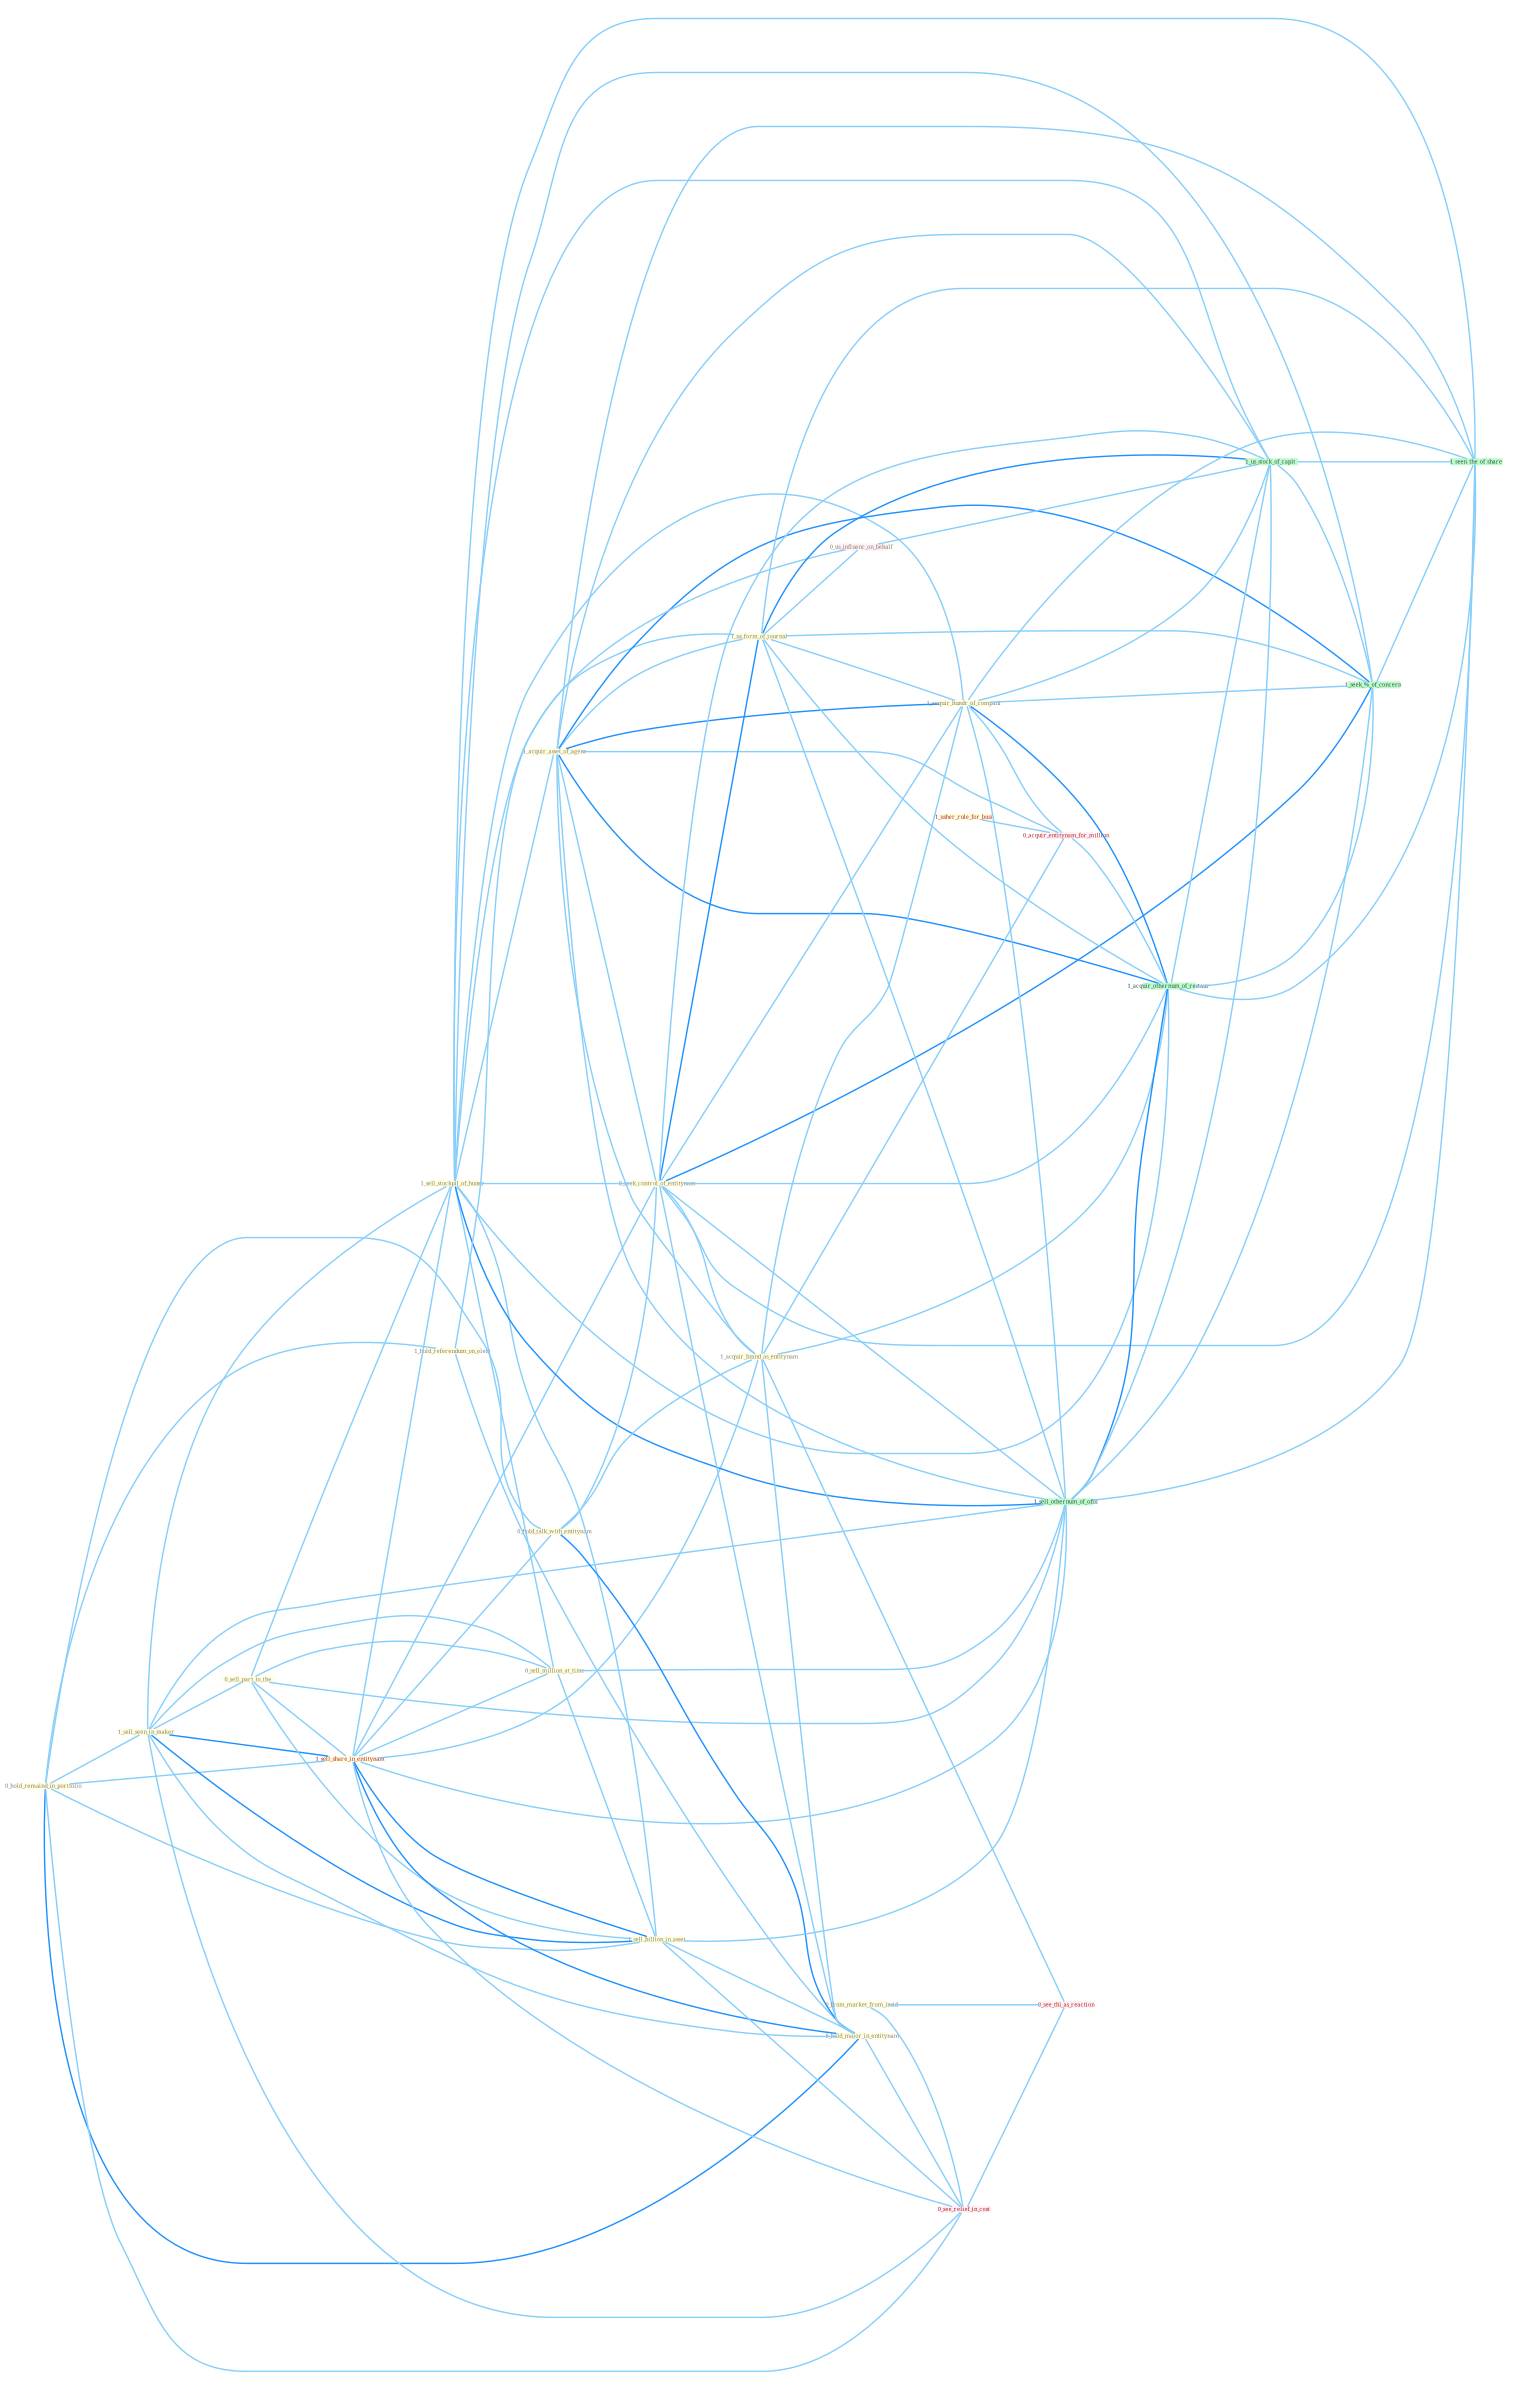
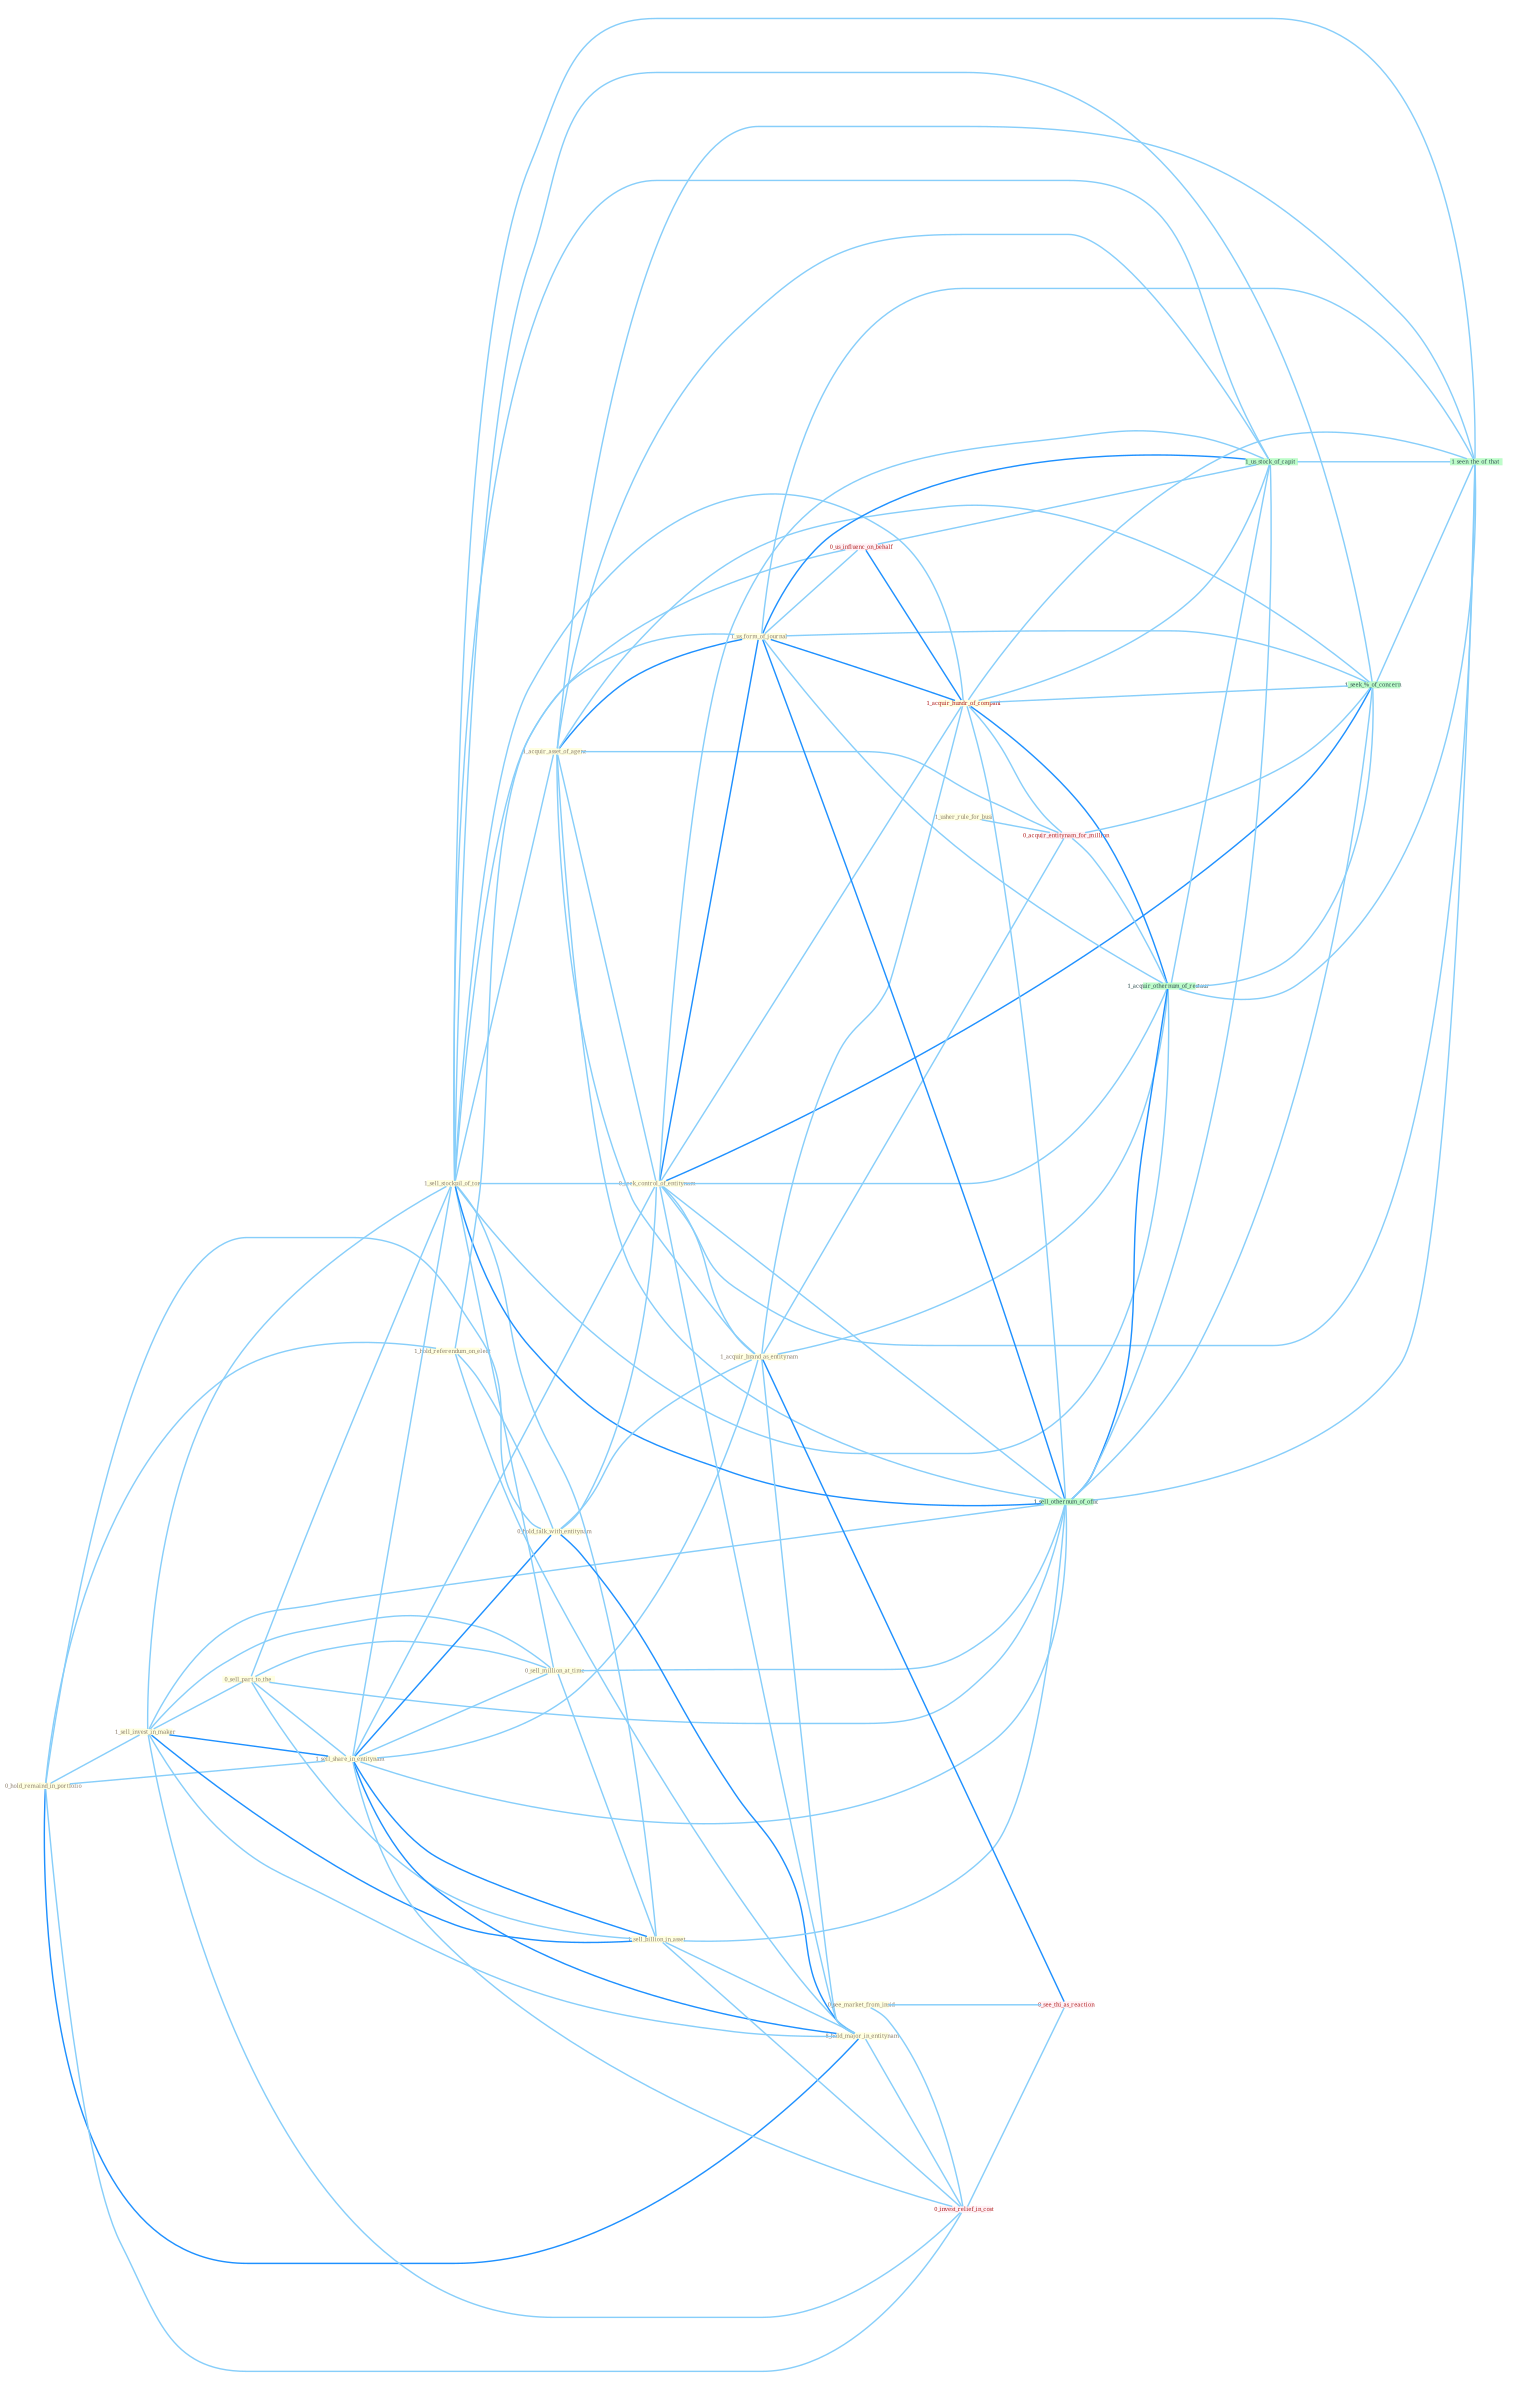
node "1_seen_the_of_share": label "1_seen_the_of_share" -> "1_seen_the_of_that"
edge "1_seek_%_of_concern" -- "1_acquir_asset_of_agenc": color #1e90ff -> #87cefa
node "0_us_influenc_on_behalf": fontcolor #8b7d6b -> #b22222
edge "1_us_stock_of_capit" -- "1_seek_%_of_concern": now "0_acquir_entitynam_for_million" -- "1_seek_%_of_concern"
edge "1_us_form_of_journal" -- "1_acquir_hundr_of_compani": color #87cefa -> #1e90ff
edge "1_us_form_of_journal" -- "1_acquir_asset_of_agenc": color #87cefa -> #1e90ff
node "1_acquir_hundr_of_compani": fontcolor #8b7d6b -> #b22222
edge "1_acquir_hundr_of_compani" -- "1_acquir_asset_of_agenc": now "1_acquir_hundr_of_compani" -- "0_us_influenc_on_behalf"
node "1_usher_rule_for_busi": fontcolor #b22222 -> #8b7d6b
edge "1_acquir_asset_of_agenc" -- "1_acquir_othernum_of_restaur": removed
edge "1_us_form_of_journal" -- "1_sell_othernum_of_offic": color #87cefa -> #1e90ff
node "1_sell_stockpil_of_hundr": label "1_sell_stockpil_of_hundr" -> "1_sell_stockpil_of_ton"
edge "1_hold_referendum_on_elect" -- "0_hold_talk_with_entitynam": added
edge "0_hold_talk_with_entitynam" -- "1_sell_share_in_entitynam": color #87cefa -> #1e90ff
edge "1_acquir_brand_as_entitynam" -- "0_see_thi_as_reaction": color #87cefa -> #1e90ff
node "1_sell_seen_in_maker": label "1_sell_seen_in_maker" -> "1_sell_invest_in_maker"
node "1_sell_share_in_entitynam": fontcolor #b22222 -> #8b7d6b
edge "0_hold_remaind_in_portfolio" -- "1_sell_billion_in_asset": removed
node "0_from_market_from_insid": label "0_from_market_from_insid" -> "0_see_market_from_insid"
node "0_see_relief_in_cost": label "0_see_relief_in_cost" -> "0_invest_relief_in_cost"
